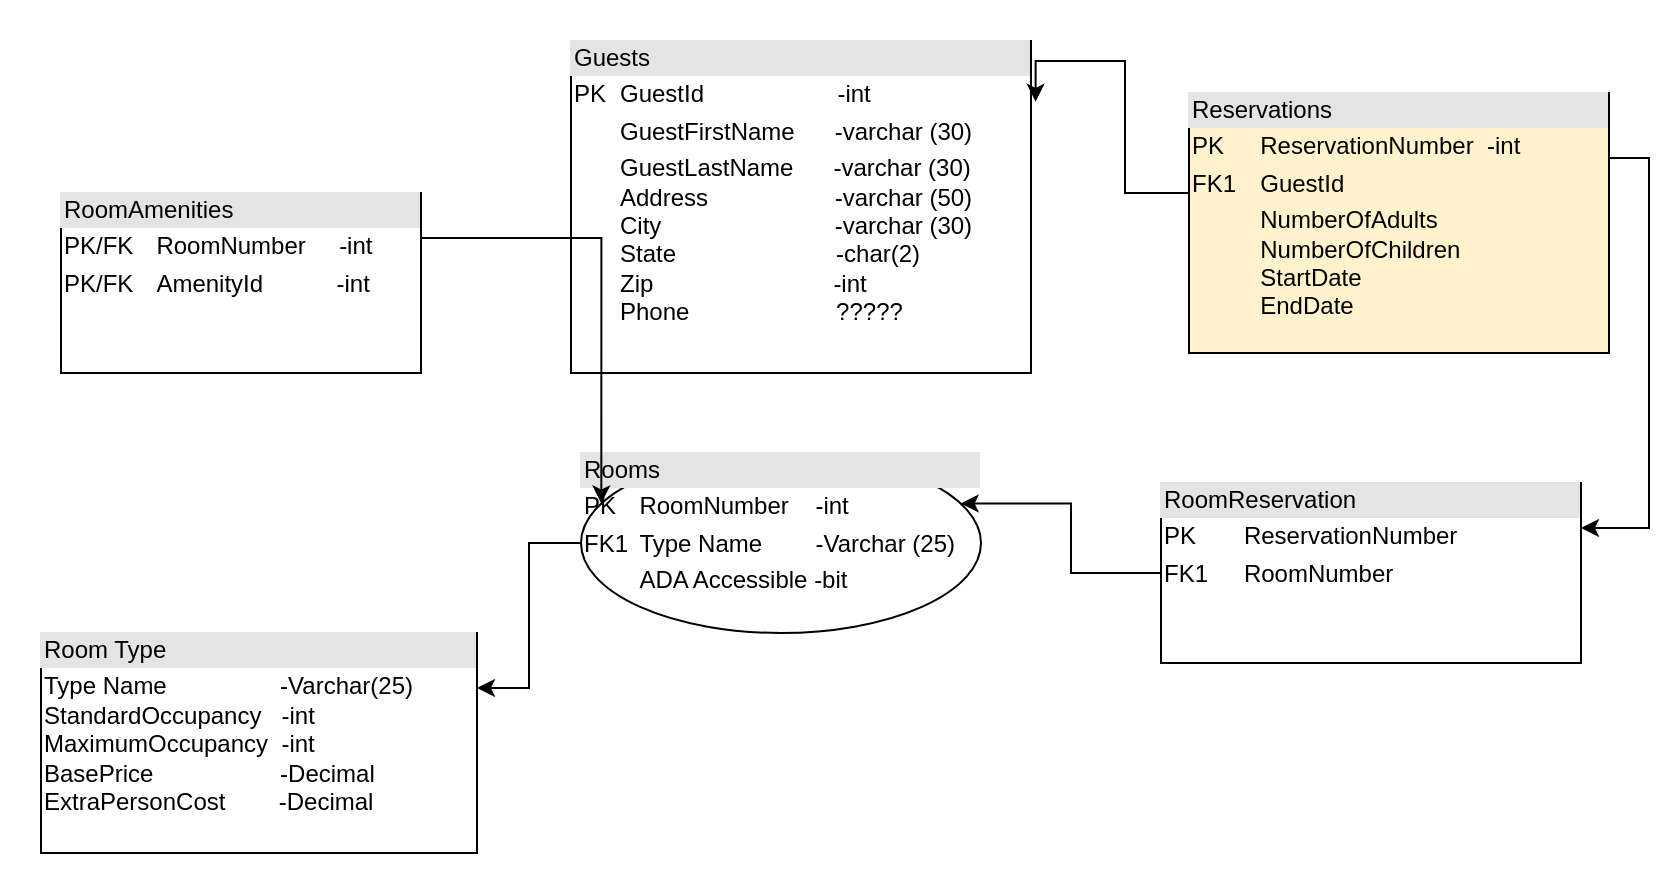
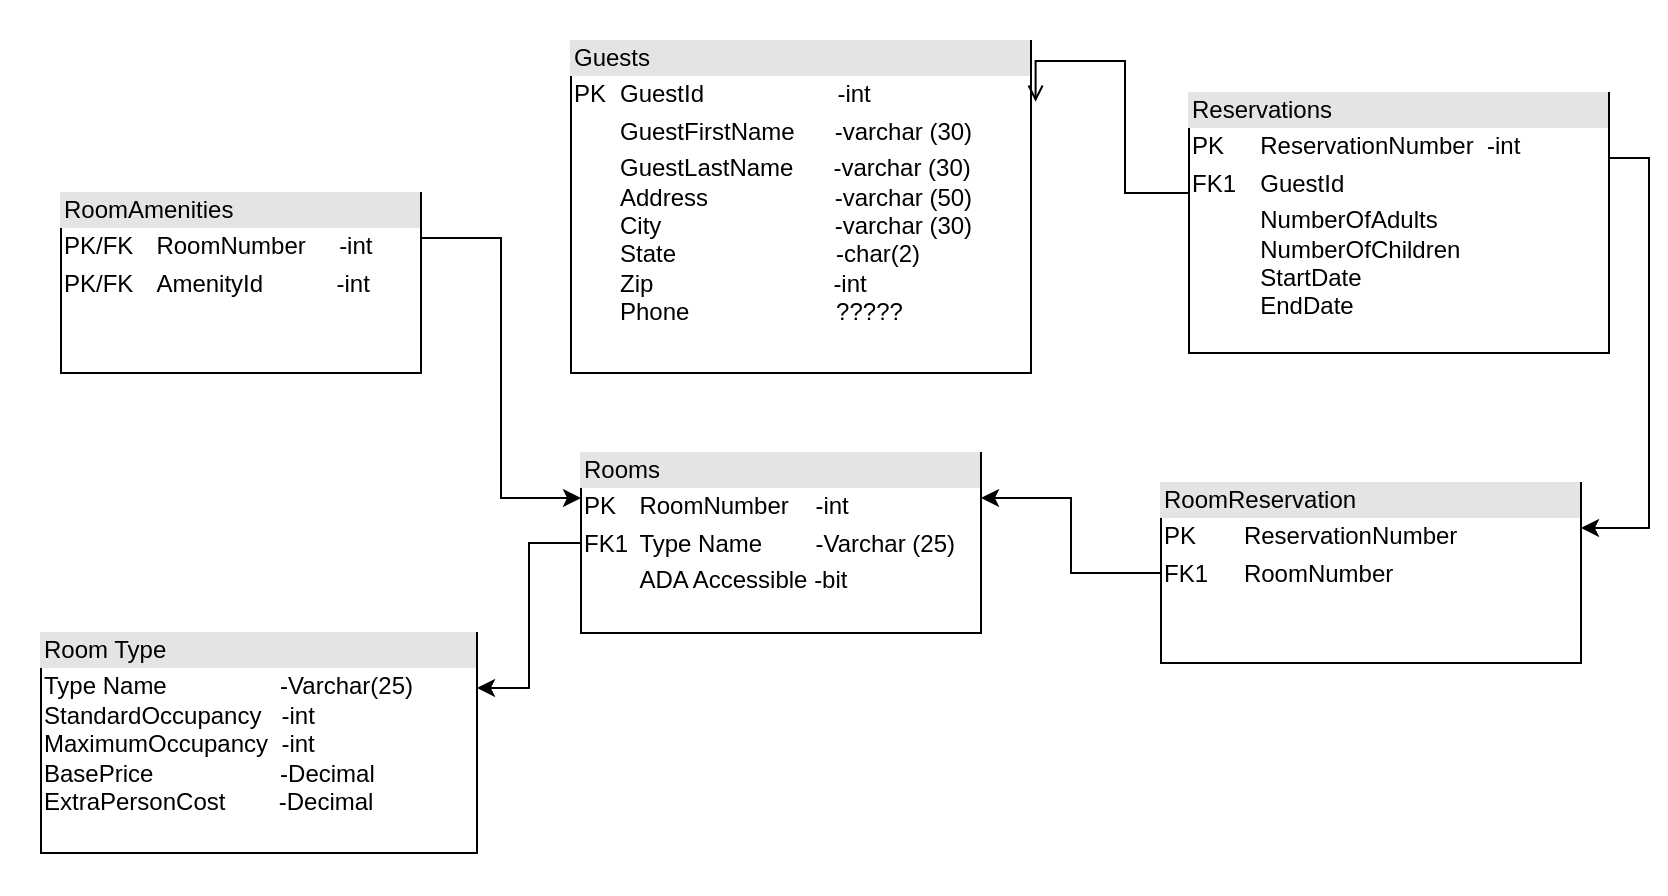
edge "Reservations PK ReservationNumber -int FK1 GuestId NumberOfAdults NumberOfChildren StartDate EndDate" -> "Guests PK GuestId -int GuestFirstName -varchar (30) GuestLastName -varchar (30) Address -varchar (50) City -varchar (30) State -char(2) Zip -int Phone ?????": arrowhead classic -> open
node "Reservations PK ReservationNumber -int FK1 GuestId NumberOfAdults NumberOfChildren StartDate EndDate": fillcolor #fff2cc -> #ffffff
node "Rooms PK RoomNumber -int FK1 Type Name -Varchar (25) ADA Accessible -bit": shape ellipse -> rectangle
